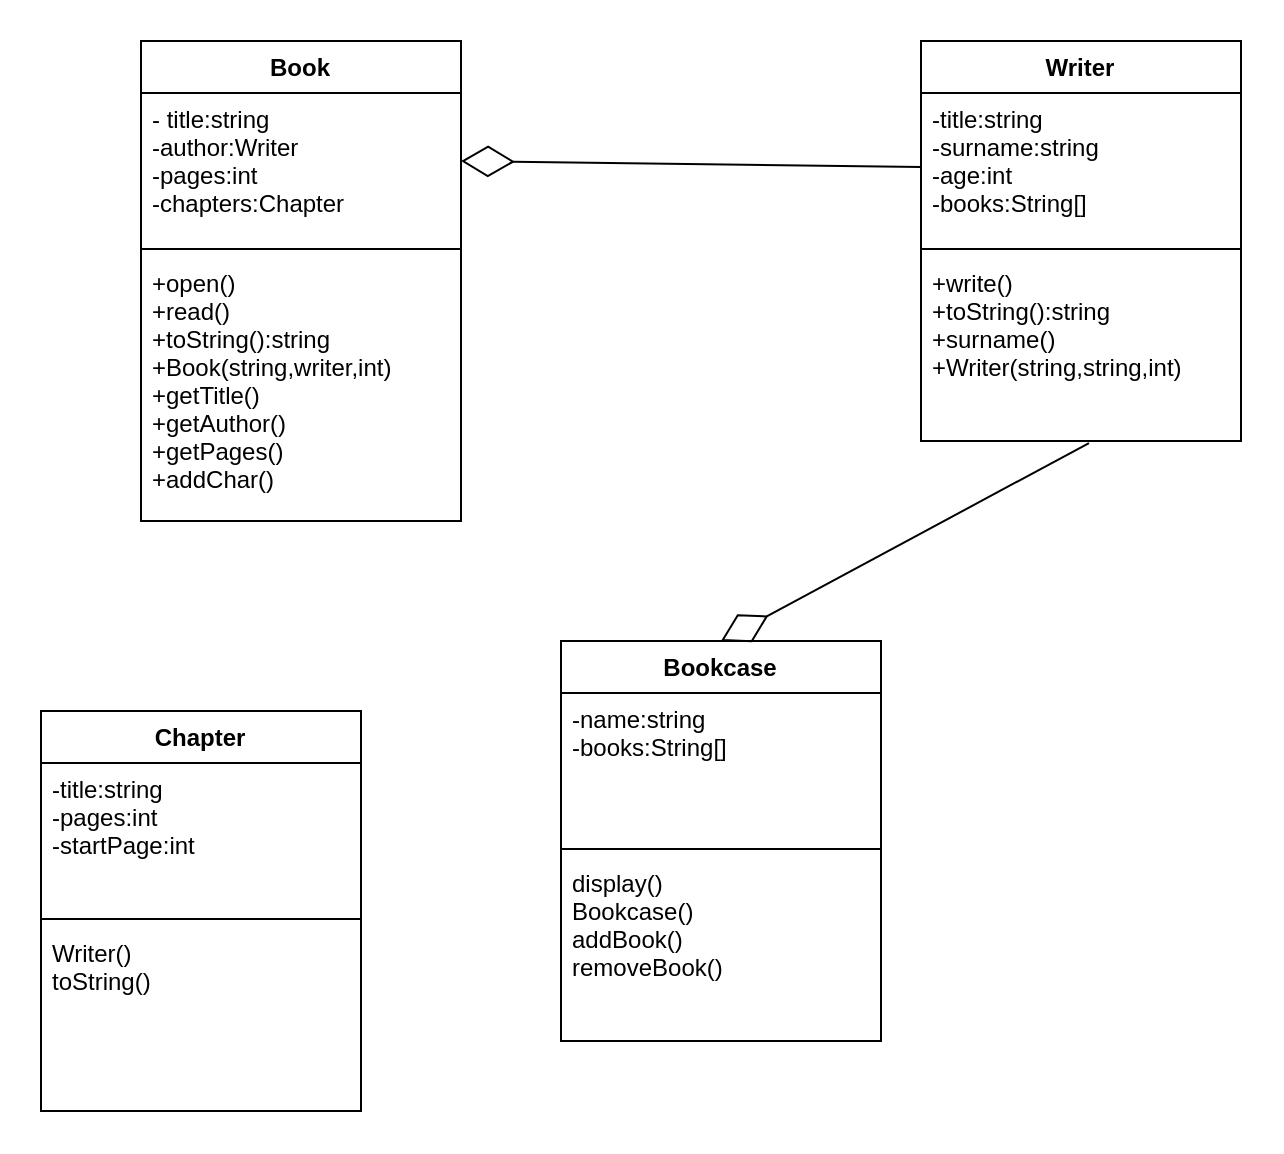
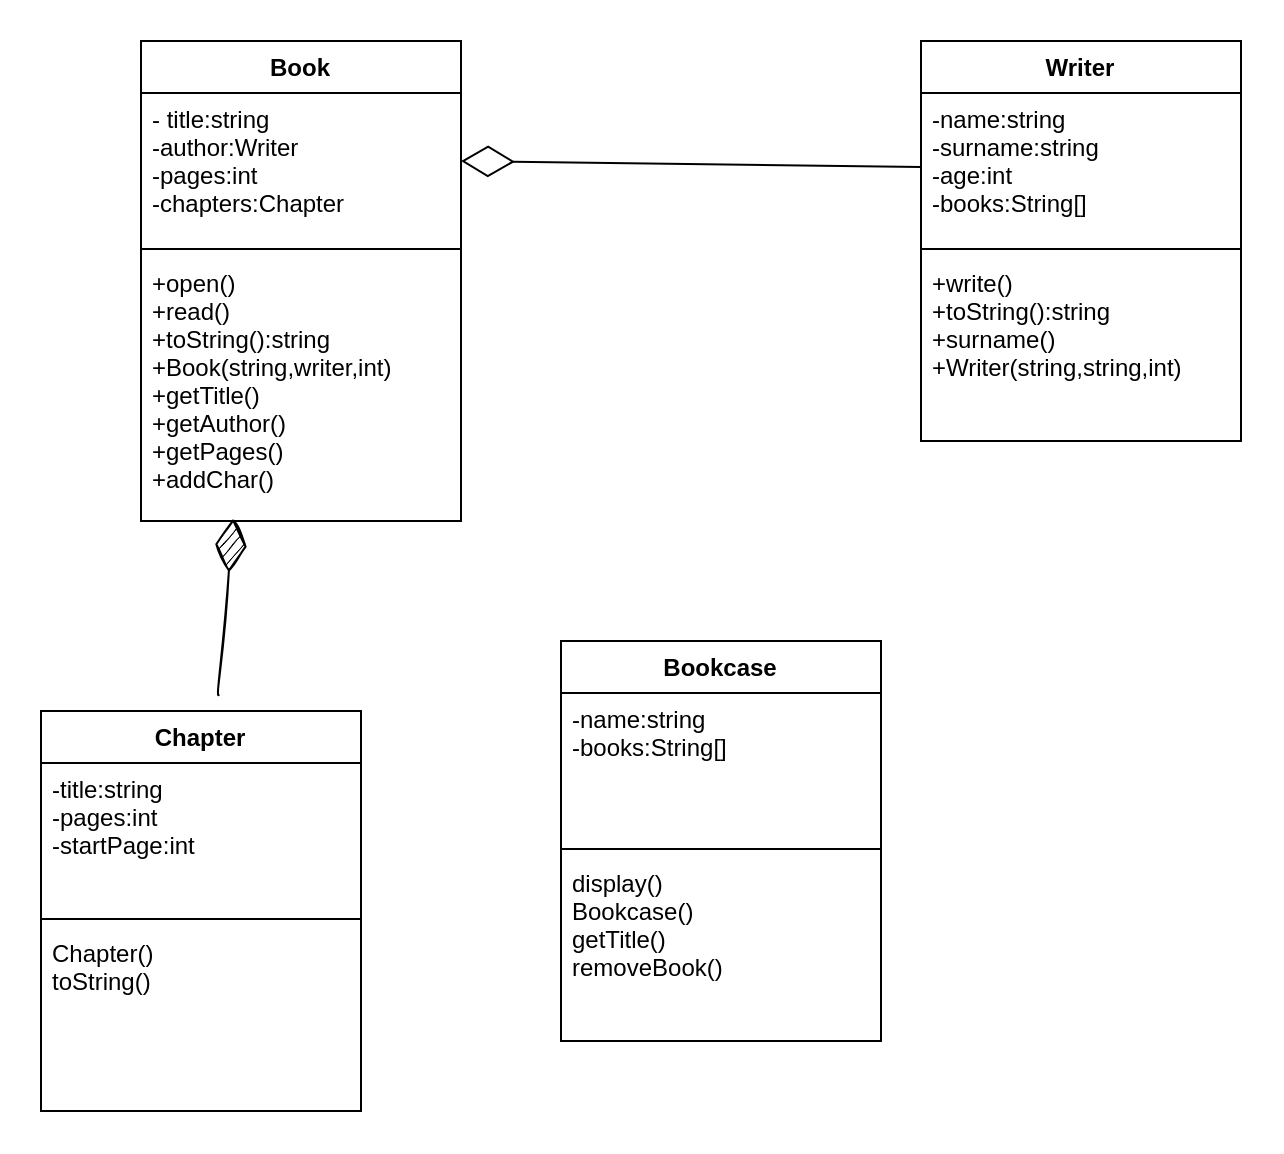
node "-title:string -surname:string -age:int -books:String[]": label "-title:string -surname:string -age:int -books:String[]" -> "-name:string -surname:string -age:int -books:String[]"
edge "+write() +toString():string +surname() +Writer(string,string,int)" -> "Bookcase": removed
edge "Chapter" -> "+open() +read() +toString():string +Book(string,writer,int) +getTitle() +getAuthor() +getPages() +addChar()": added
node "display() Bookcase() addBook() removeBook()": label "display() Bookcase() addBook() removeBook()" -> "display() Bookcase() getTitle() removeBook()"
node "Writer() toString()": label "Writer() toString()" -> "Chapter() toString()"
